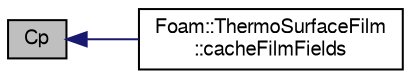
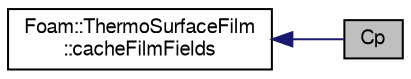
edge "Foam::ThermoSurfaceFilm ::cacheFilmFields" -> "Cp": reversed
